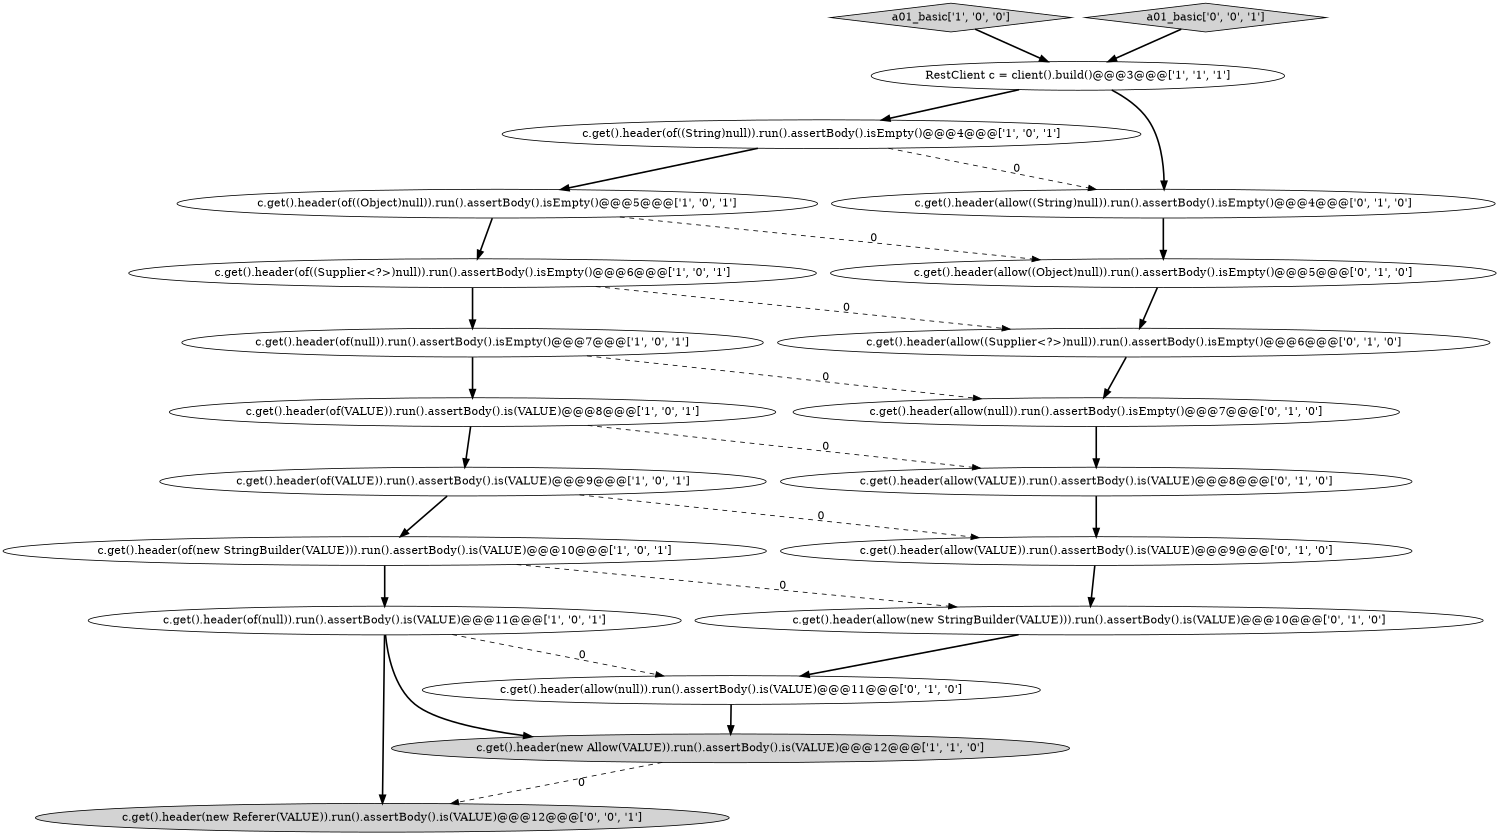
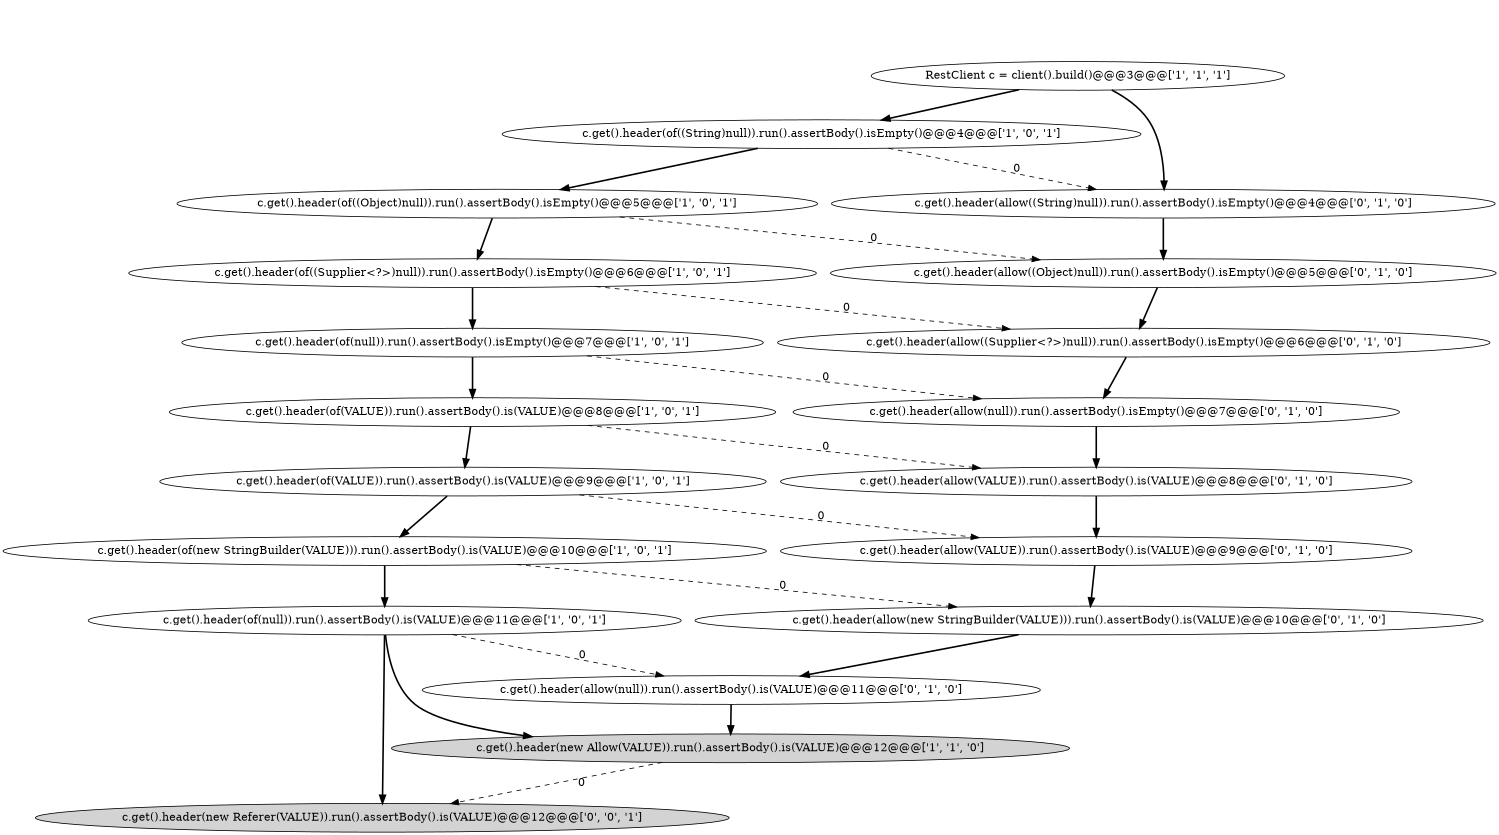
node "a01_basic['1', '0', '0']": removed
node "a01_basic['0', '0', '1']": removed
